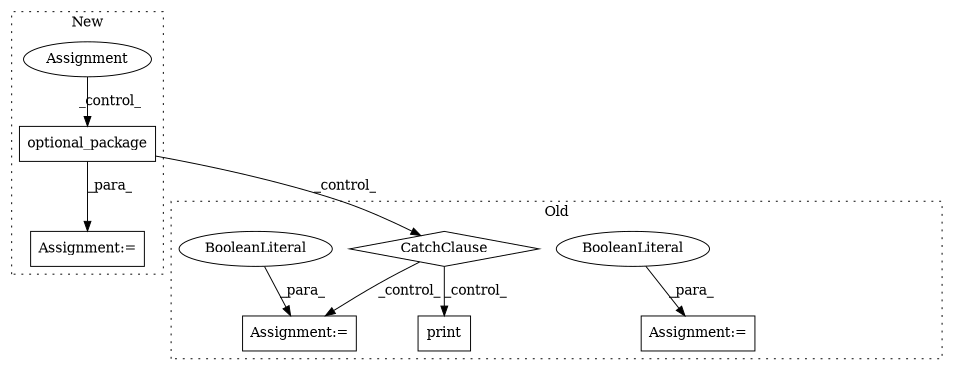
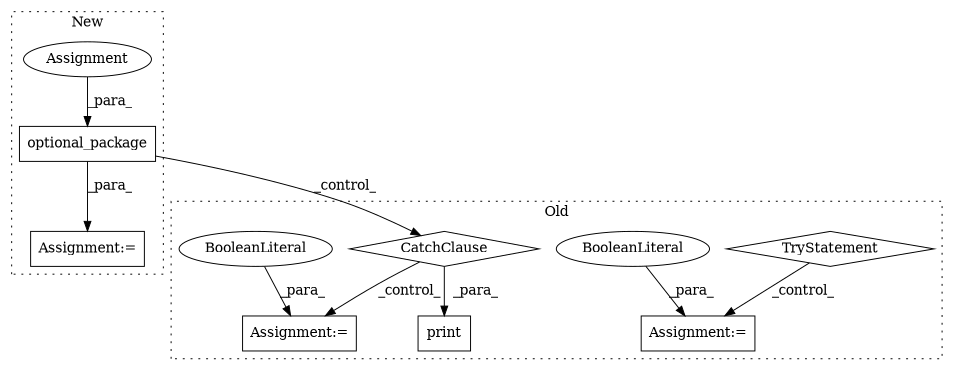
edge "Assignment" -> "optional_package": label "_control_" -> "_para_"
node "TryStatement": added
edge "CatchClause" -> "print": label "_control_" -> "_para_"
